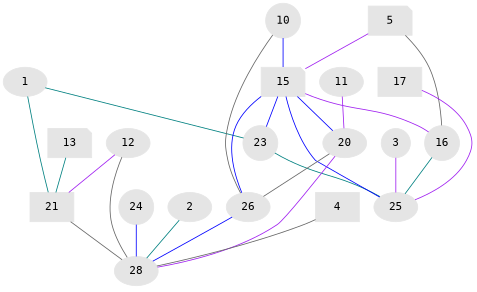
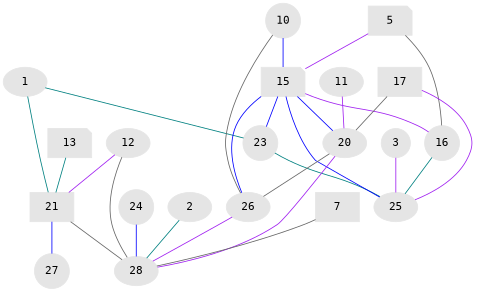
edge "17" -- "20": added
node "4": label "4" -> "7"
edge "26" -- "28": color blue -> purple
node "27": added
